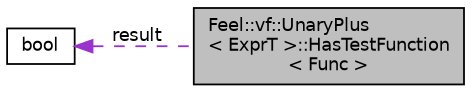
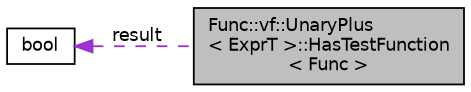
node "Feel::vf::UnaryPlus < ExprT >::HasTestFunction < Func >": label "Feel::vf::UnaryPlus < ExprT >::HasTestFunction < Func >" -> "Func::vf::UnaryPlus < ExprT >::HasTestFunction < Func >"
